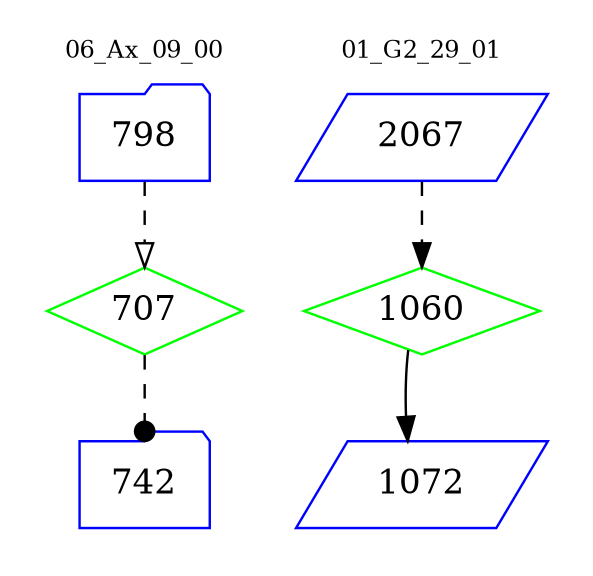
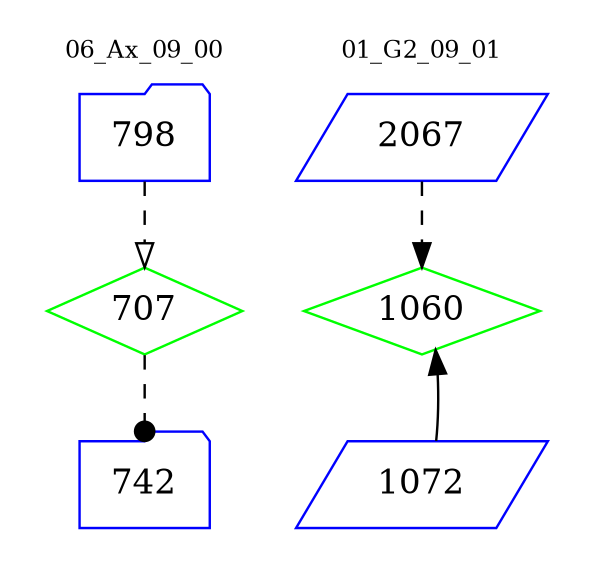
cluster "01_G2_29_01": label "01_G2_29_01" -> "01_G2_09_01"
edge "1060" -> "1072": reversed
